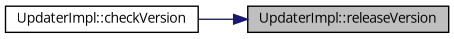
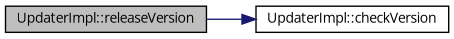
edge "UpdaterImpl::checkVersion" -> "UpdaterImpl::releaseVersion": reversed
